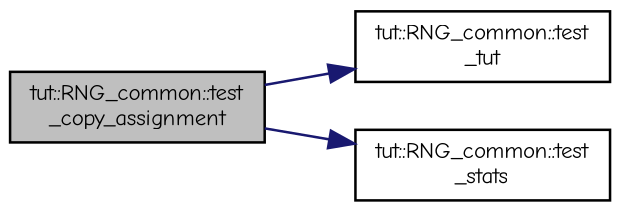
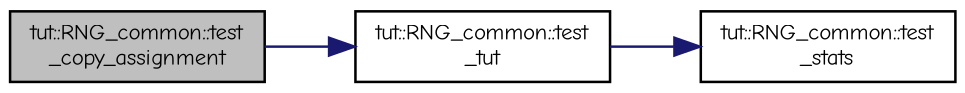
edge "tut::RNG_common::test _copy_assignment" -> "tut::RNG_common::test _stats": now "tut::RNG_common::test _tut" -> "tut::RNG_common::test _stats"
